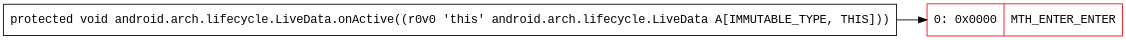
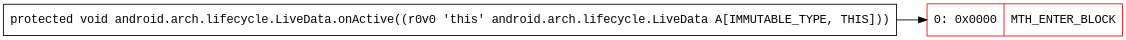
node "0: 0x0000": text "MTH_ENTER_ENTER" -> "MTH_ENTER_BLOCK"
